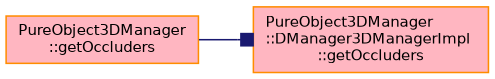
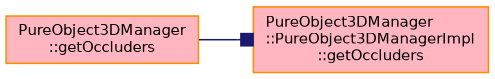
node "PureObject3DManager ::DManager3DManagerImpl ::getOccluders": label "PureObject3DManager ::DManager3DManagerImpl ::getOccluders" -> "PureObject3DManager ::PureObject3DManagerImpl ::getOccluders"
